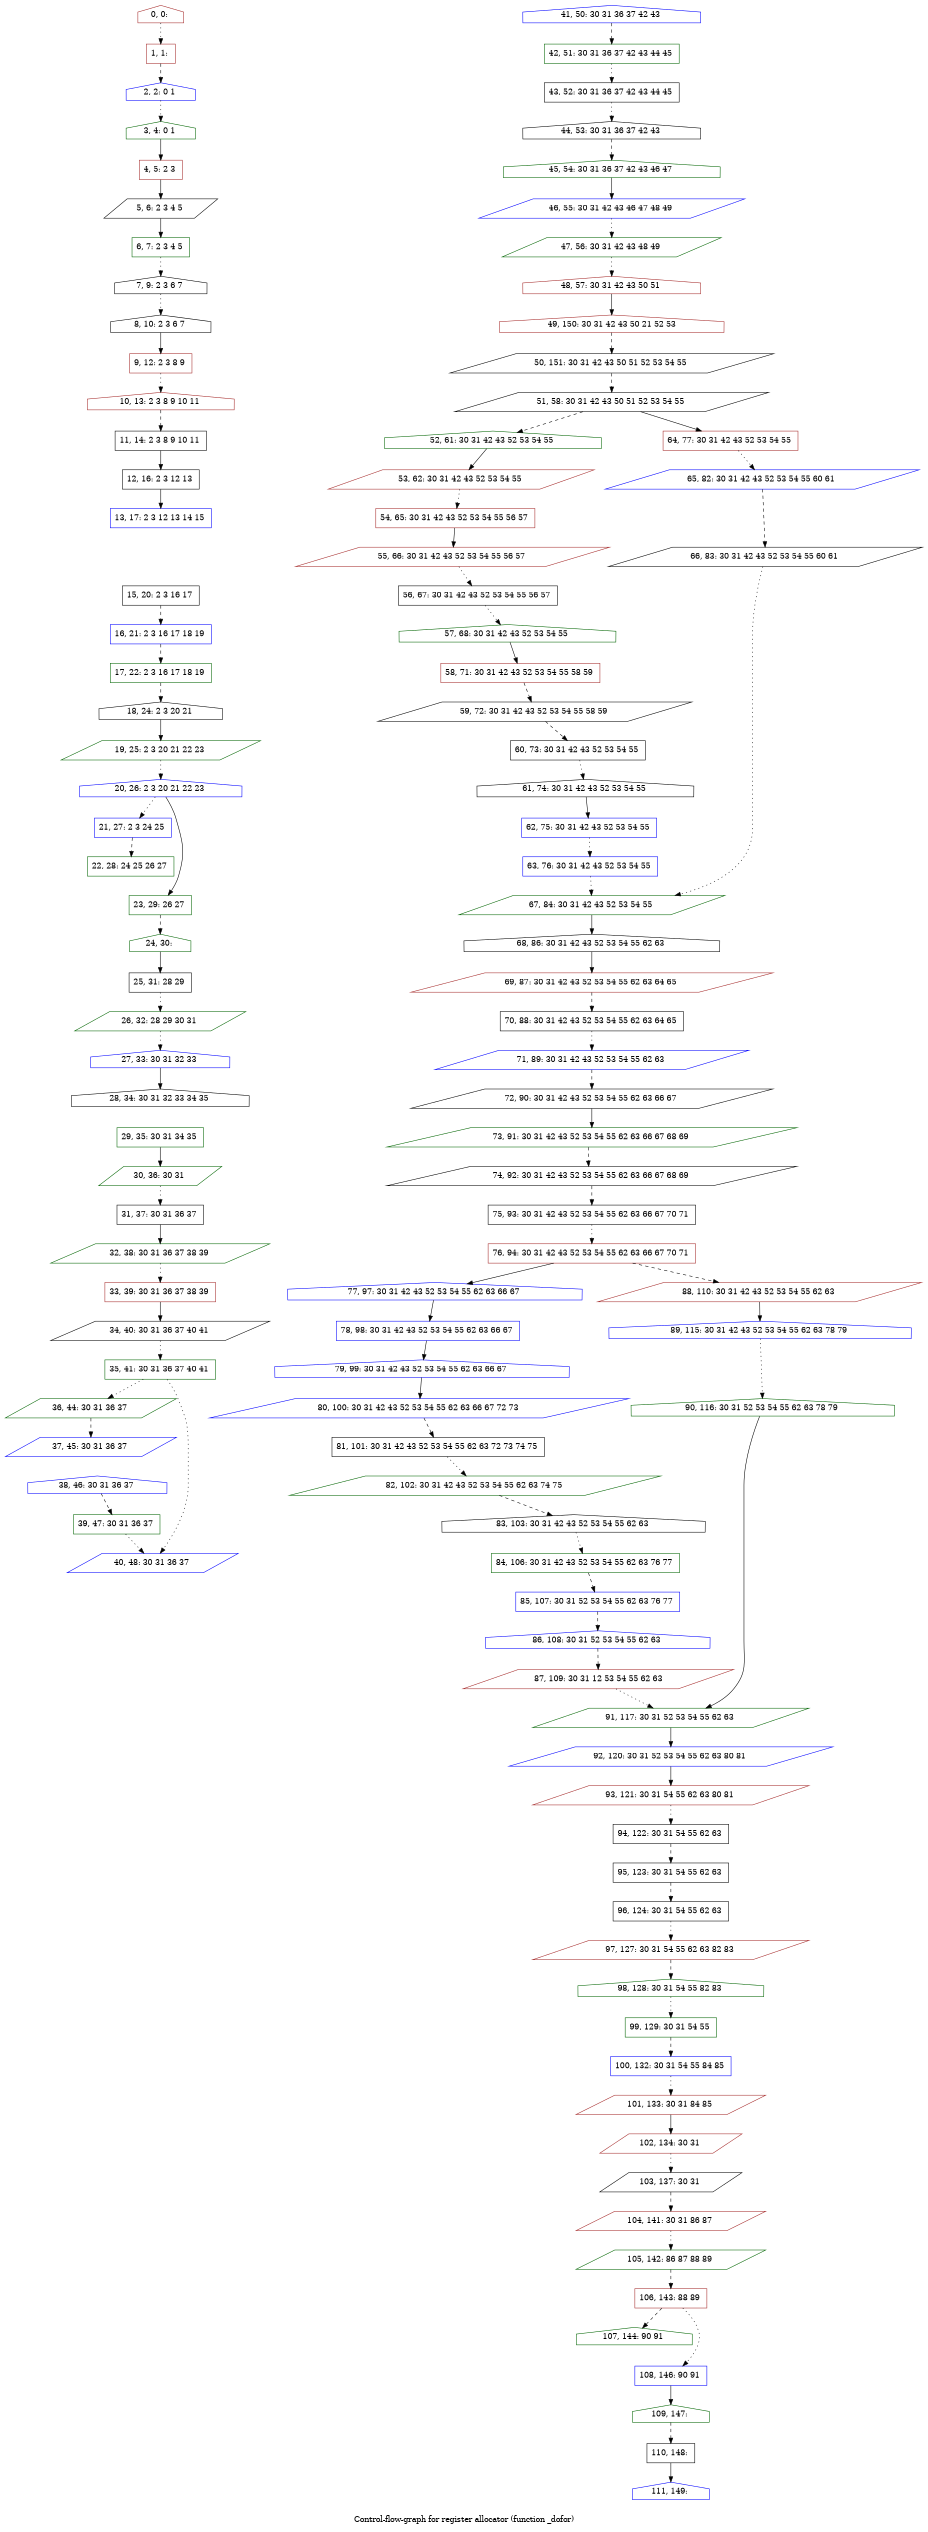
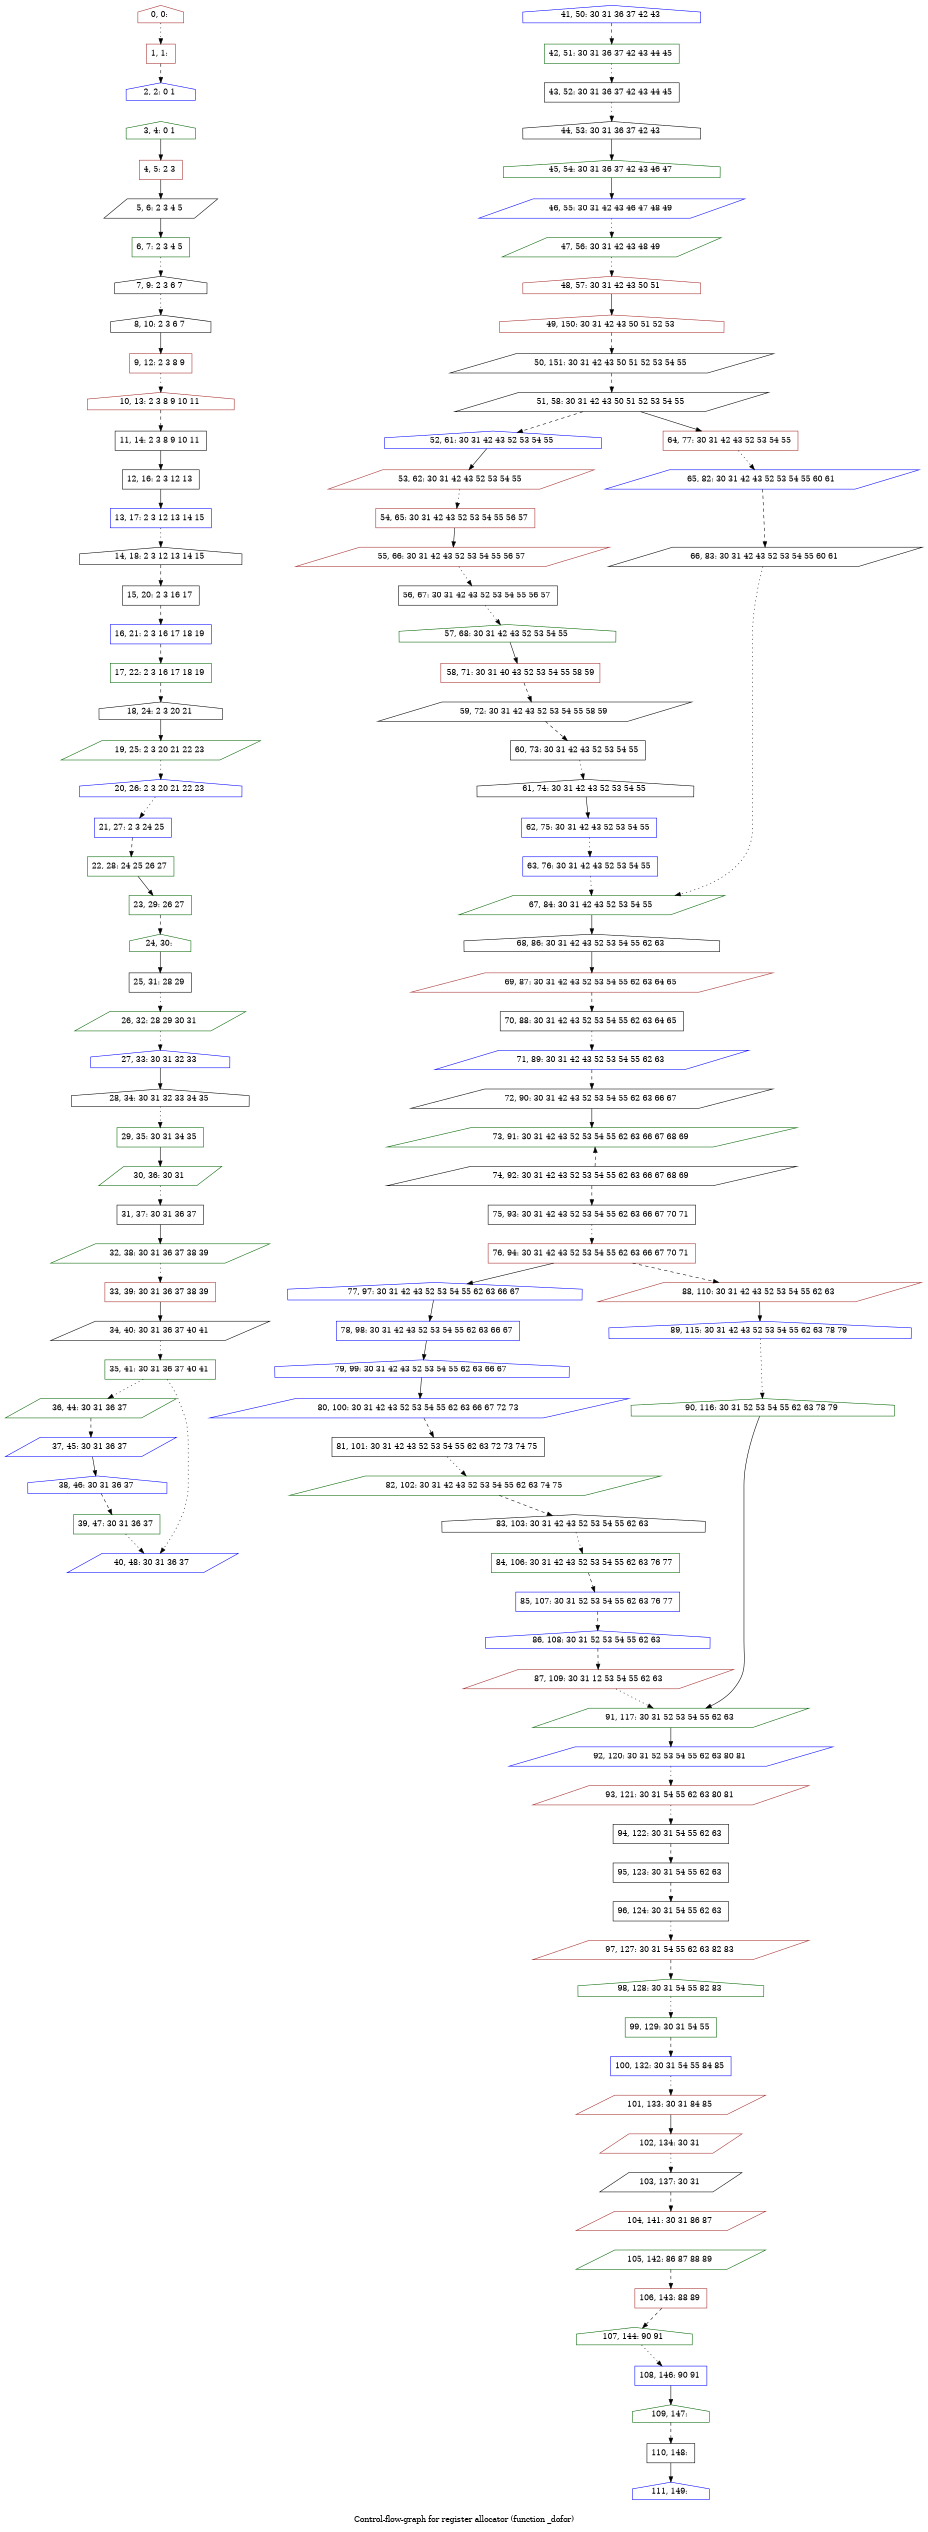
edge "2, 2: 0 1" -> "3, 4: 0 1": removed
edge "44, 53: 30 31 36 37 42 43" -> "45, 54: 30 31 36 37 42 43 46 47": style dashed -> solid
node "49, 150: 30 31 42 43 50 21 52 53": label "49, 150: 30 31 42 43 50 21 52 53" -> "49, 150: 30 31 42 43 50 51 52 53"
node "52, 61: 30 31 42 43 52 53 54 55": color darkgreen -> blue
node "14, 18: 2 3 12 13 14 15": added
node "58, 71: 30 31 42 43 52 53 54 55 58 59": label "58, 71: 30 31 42 43 52 53 54 55 58 59" -> "58, 71: 30 31 40 43 52 53 54 55 58 59"
edge "20, 26: 2 3 20 21 22 23" -> "23, 29: 26 27": now "22, 28: 24 25 26 27" -> "23, 29: 26 27"
edge "28, 34: 30 31 32 33 34 35" -> "29, 35: 30 31 34 35": added
edge "73, 91: 30 31 42 43 52 53 54 55 62 63 66 67 68 69" -> "74, 92: 30 31 42 43 52 53 54 55 62 63 66 67 68 69": reversed
edge "37, 45: 30 31 36 37" -> "38, 46: 30 31 36 37": added
edge "92, 120: 30 31 52 53 54 55 62 63 80 81" -> "93, 121: 30 31 54 55 62 63 80 81": style solid -> dotted
edge "104, 141: 30 31 86 87" -> "105, 142: 86 87 88 89": removed
edge "106, 143: 88 89" -> "108, 146: 90 91": now "107, 144: 90 91" -> "108, 146: 90 91"
